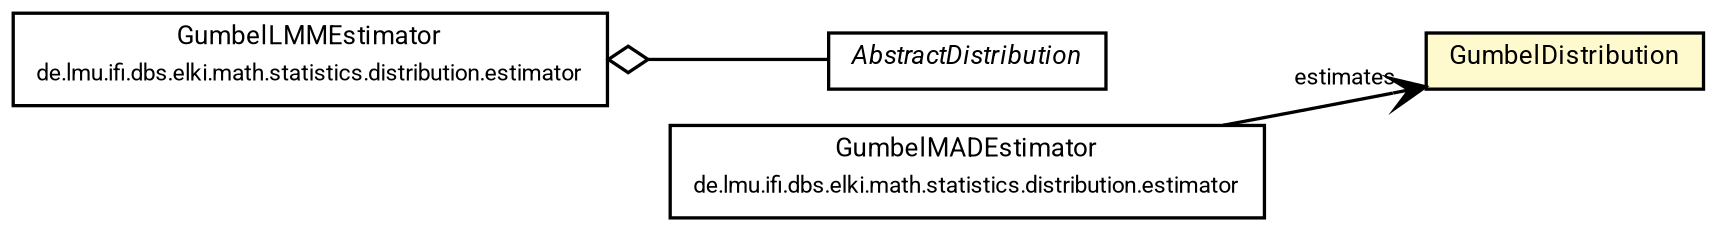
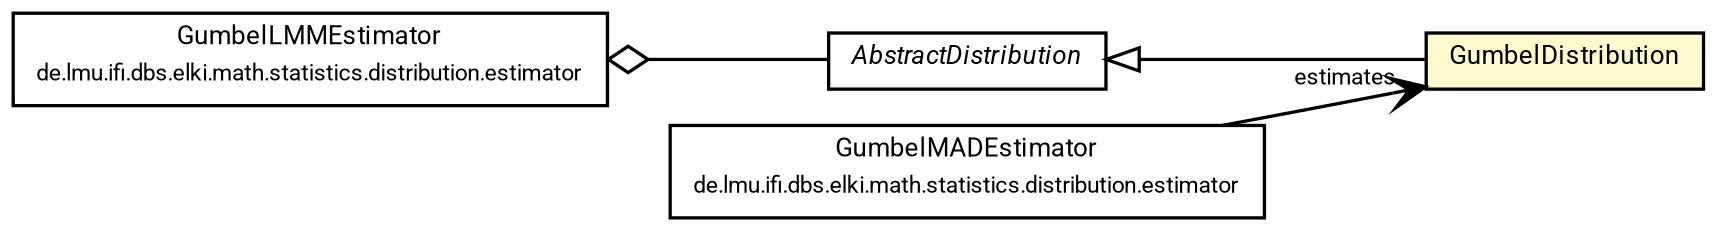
edge "GumbelDistribution" -> "AbstractDistribution": added
